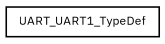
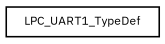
node "UART_UART1_TypeDef": label "UART_UART1_TypeDef" -> "LPC_UART1_TypeDef"
